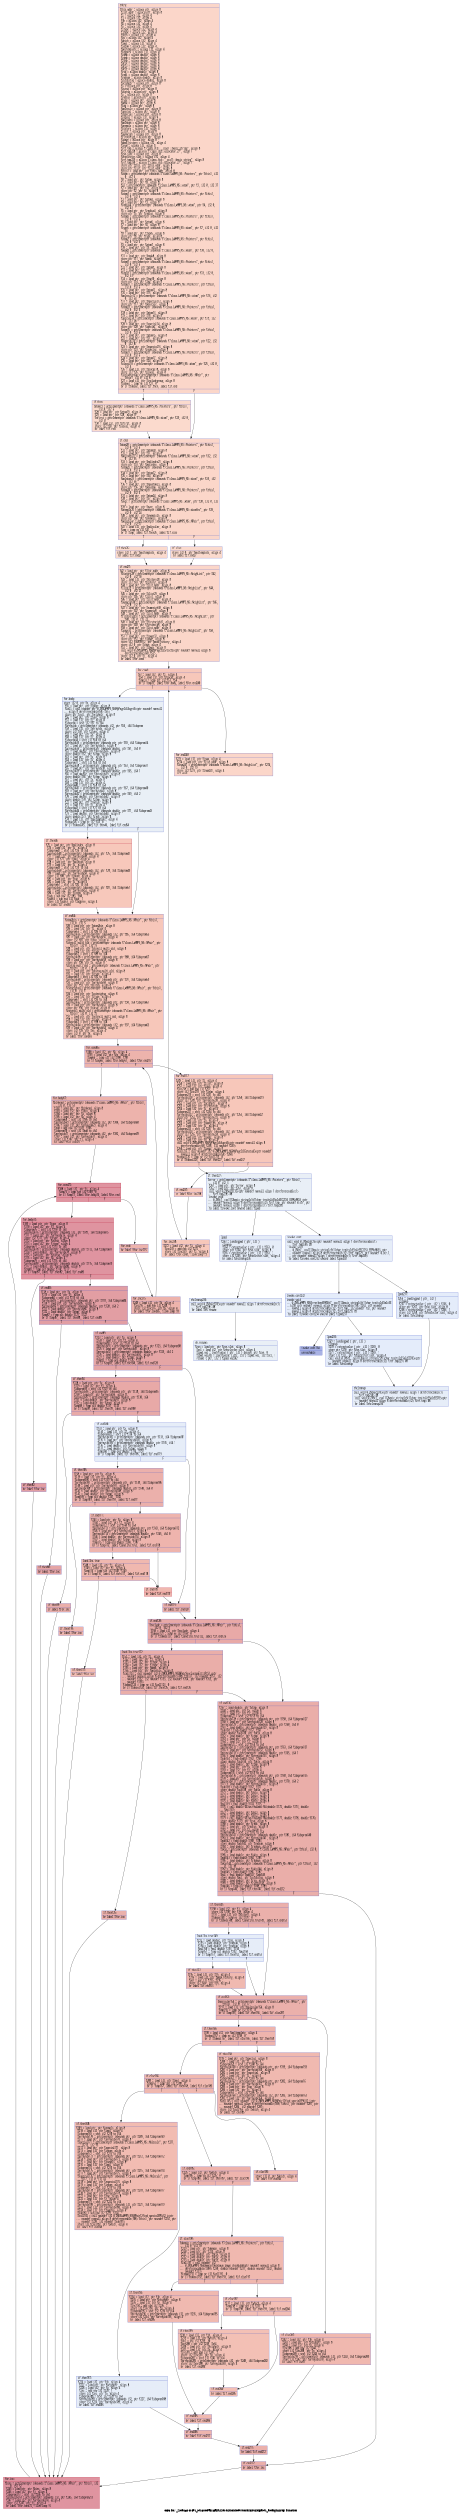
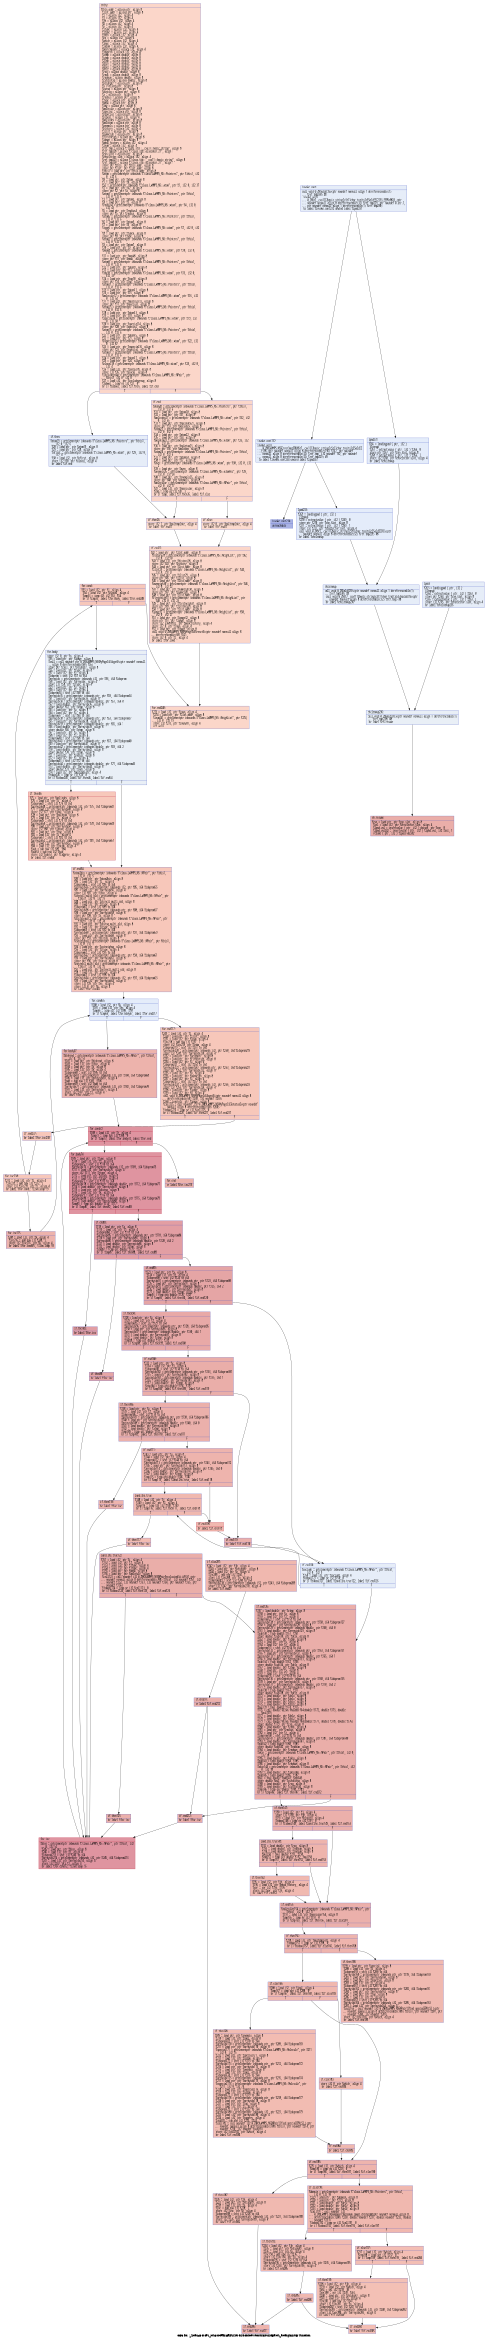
node "if.then:": fillcolor #f7ac8e70 -> #c7d7f070
edge "if.then:" -> "if.end:": now "if.then:" -> "if.then26:"
edge "ehcleanup:" -> "ehcleanup236:": added
edge "if.end27:" -> "for.cond:": now "if.end27:" -> "for.end240:"
node "for.cond65:": fillcolor #d6524470 -> #c1d4f470
node "if.then227:": removed
edge "for.end:" -> "for.inc215:": now "for.inc238:" -> "for.inc215:"
node "eh.resume:": fillcolor #cedaeb70 -> #d0473d70
node "if.end100:": fillcolor #c7d7f070 -> #d0473d70
node "if.then99:": removed
node "if.end120:": fillcolor #ca3b3770 -> #c7d7f070
edge "if.end120:" -> "land.lhs.true122:": now "if.end120:" -> "land.lhs.true:"
node "land.lhs.true149:": fillcolor #c7d7f070 -> #d8564670
node "if.end184:": added
edge "if.end153:" -> "if.else207:": removed
node "if.then187:": fillcolor #c7d7f070 -> #de614d70
edge "if.end204:" -> "if.end205:": reversed
edge "if.end206:" -> "if.end211:": reversed
